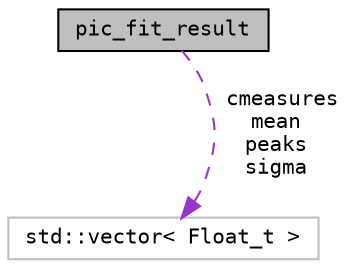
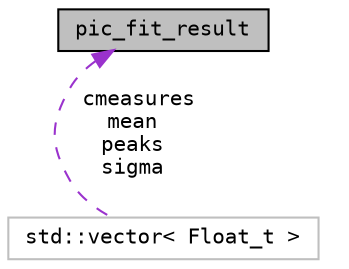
edge "pic_fit_result" -> "std::vector< Float_t >": reversed
